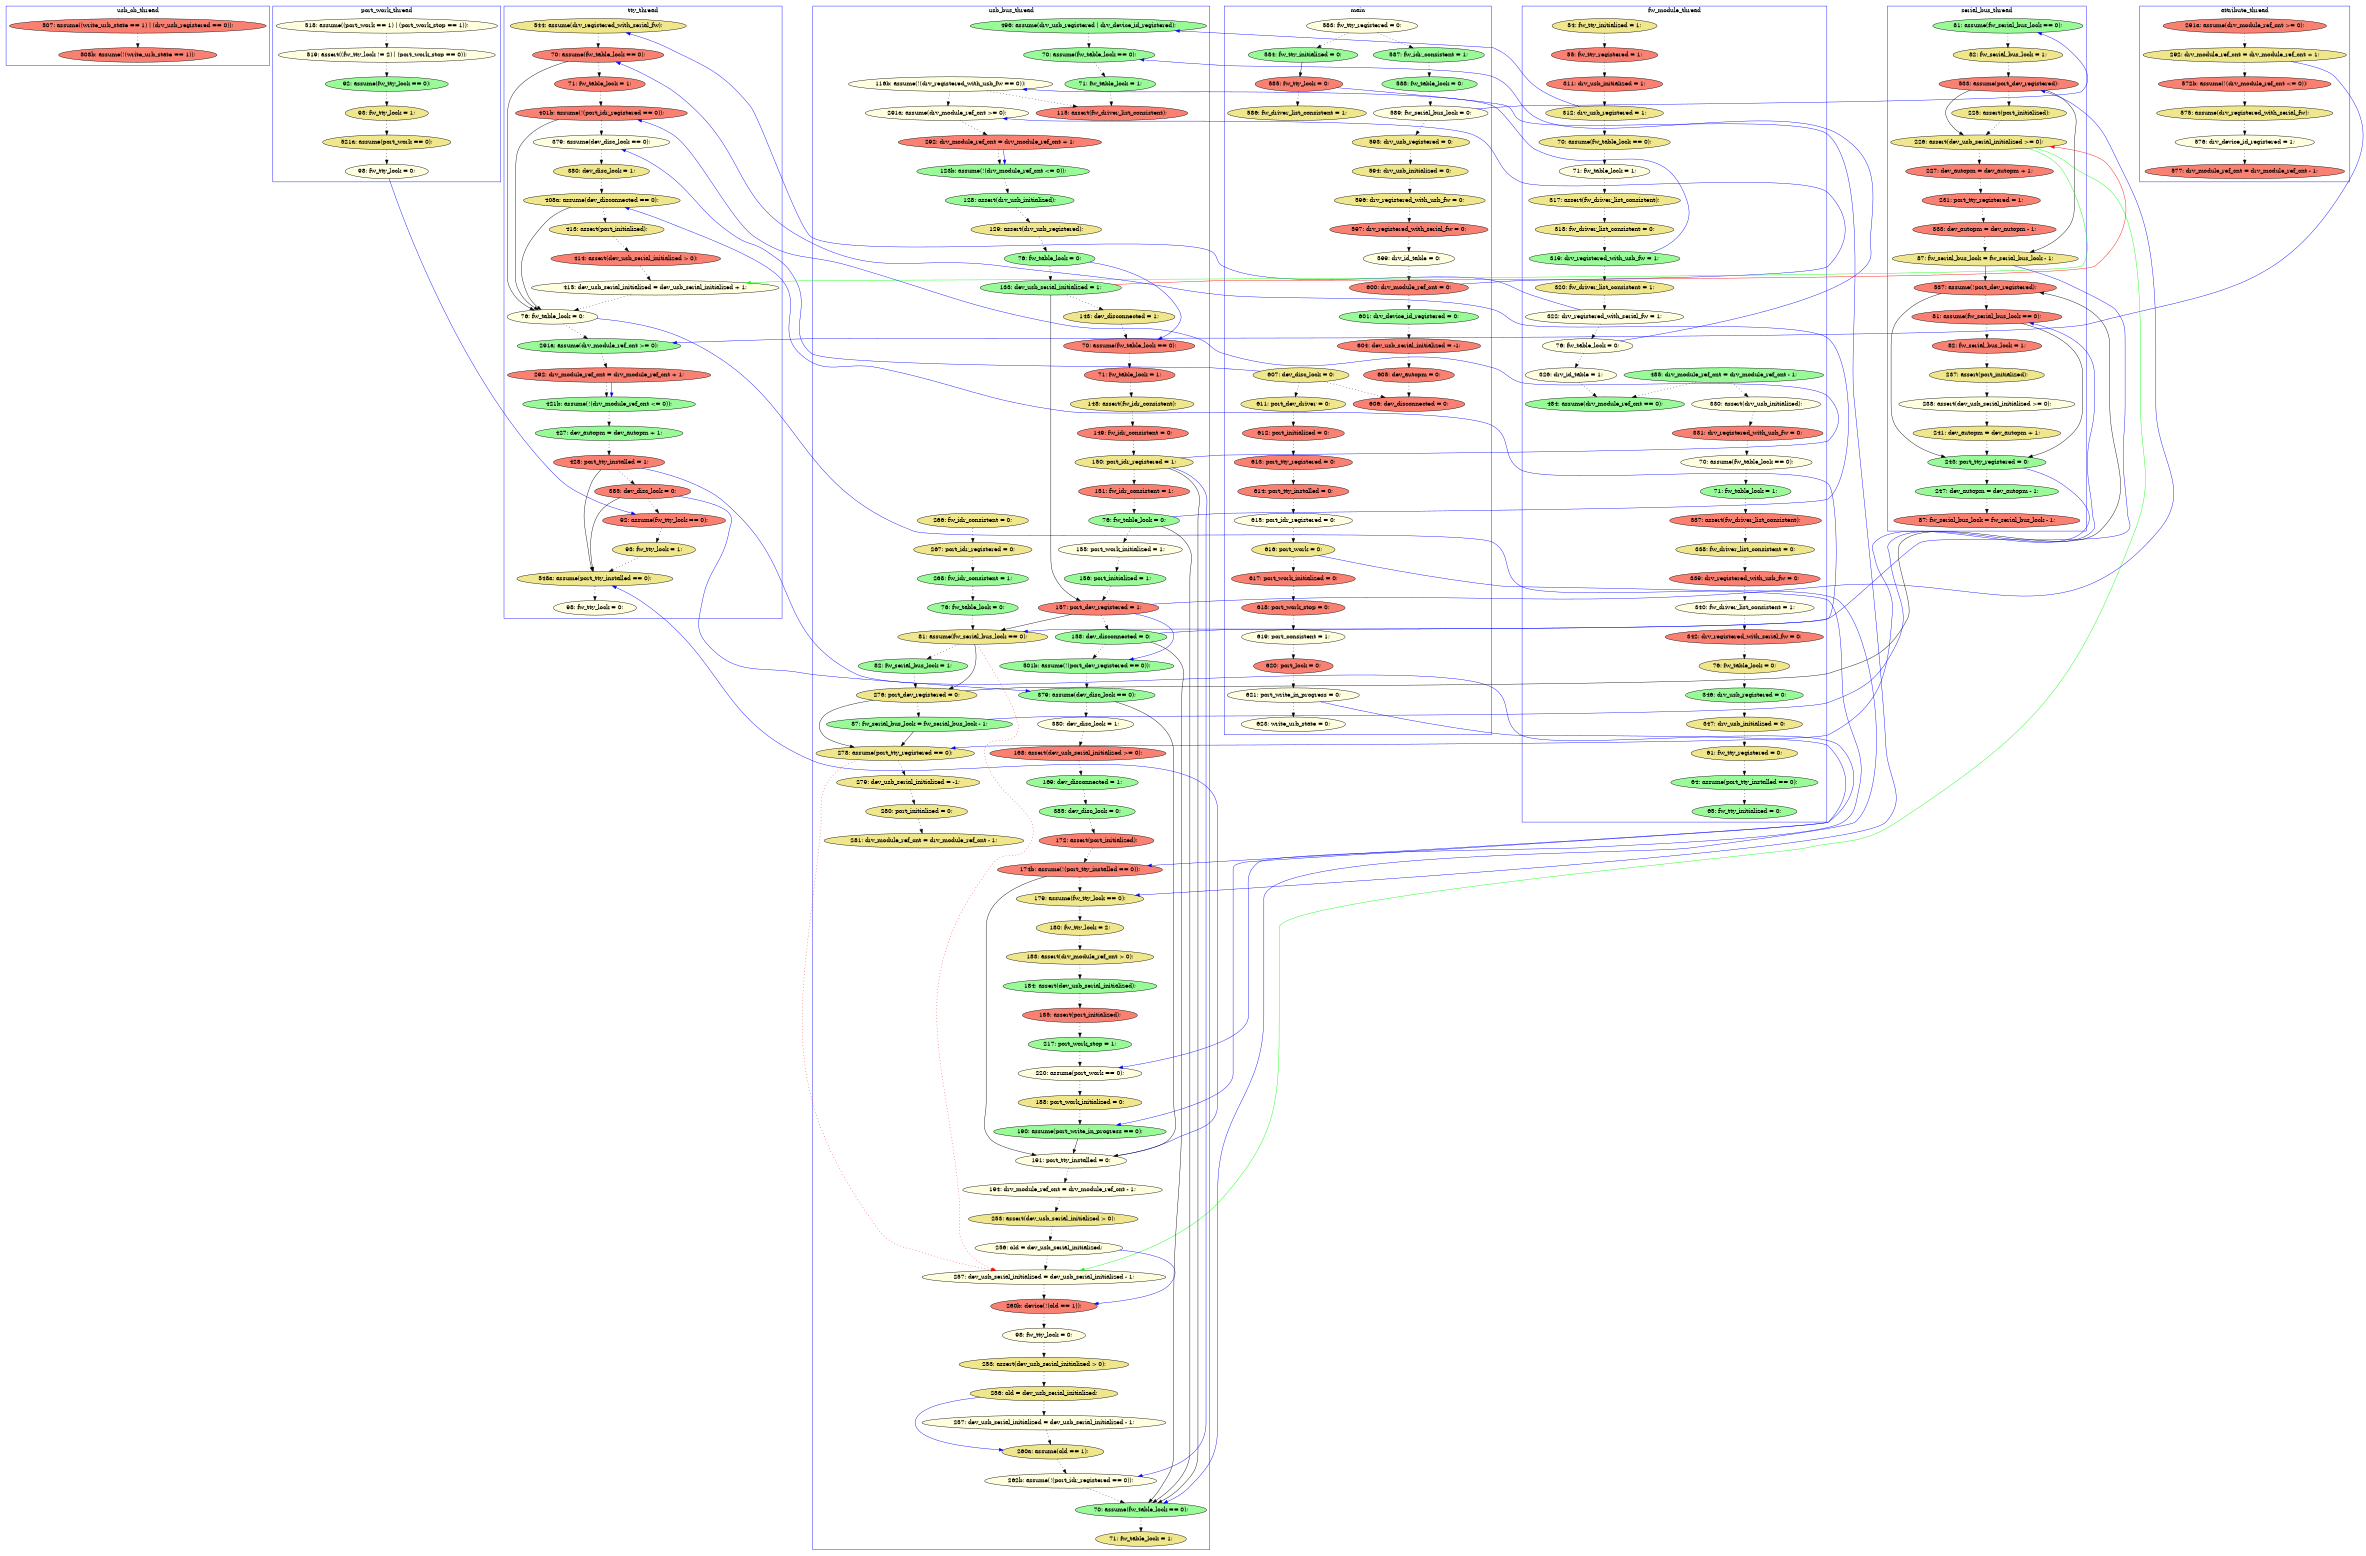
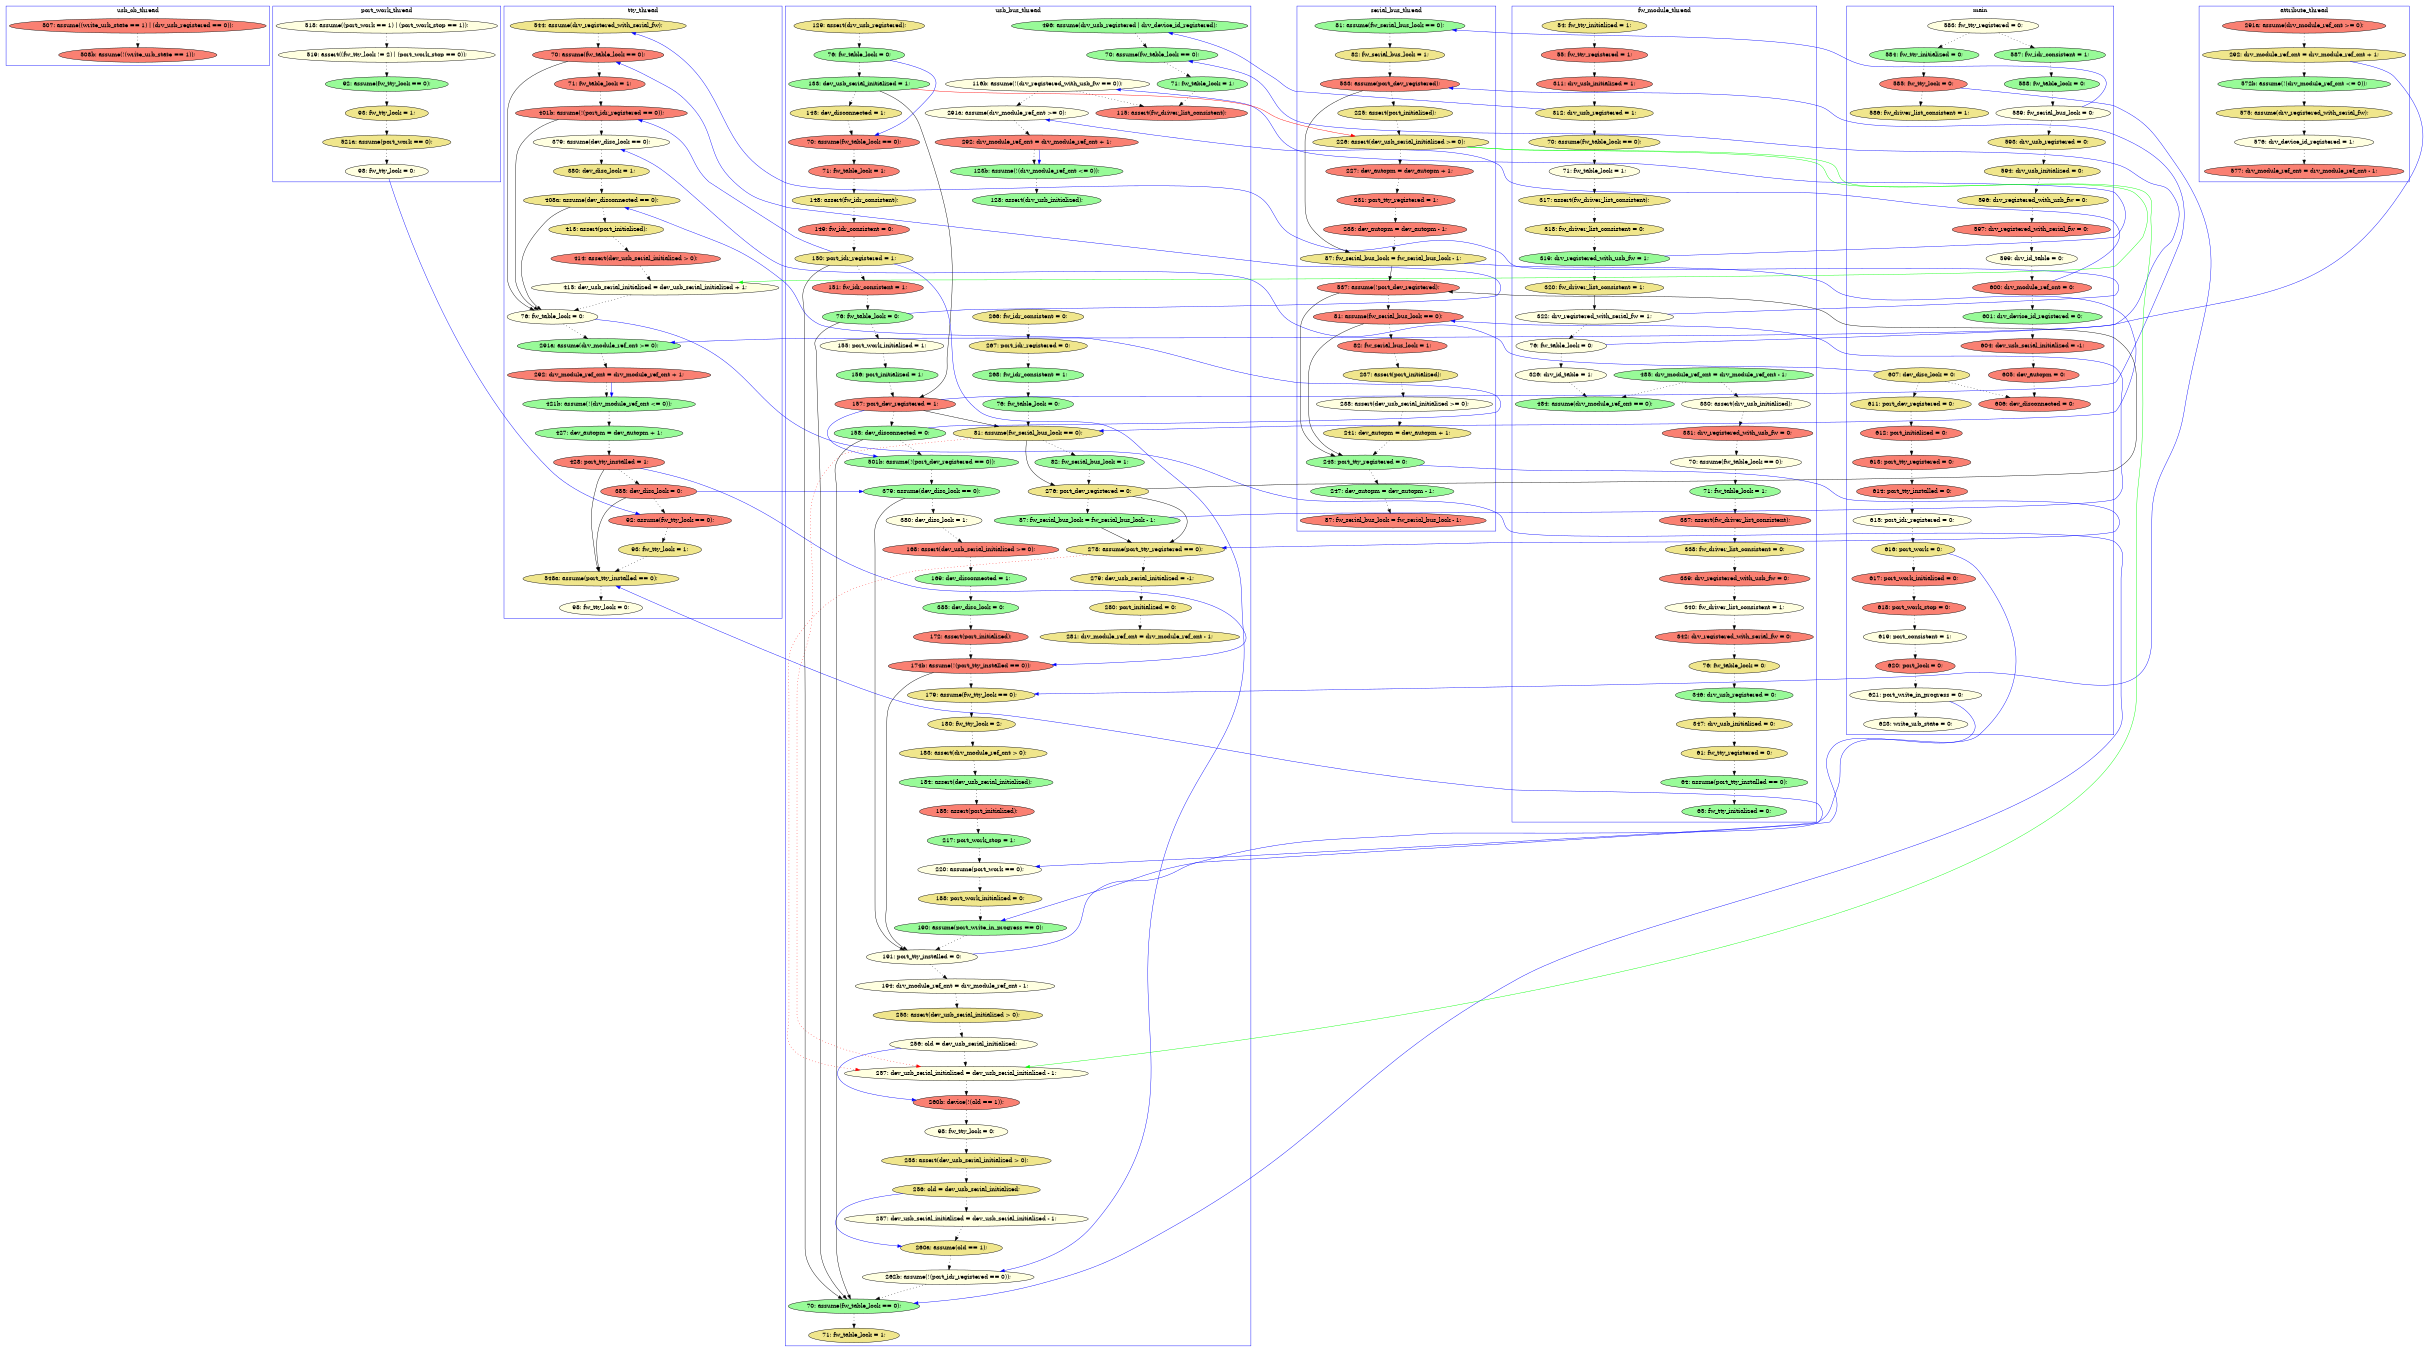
edge "584: fw_tty_initialized = 0;" -> "585: fw_tty_lock = 0;": style solid -> dotted
node "572b: assume(!(drv_module_ref_cnt <= 0));": fillcolor salmon -> palegreen
edge "533: assume(port_dev_registered);" -> "226: assert(dev_usb_serial_initialized >= 0);": removed
edge "128: assert(drv_usb_initialized);" -> "129: assert(drv_usb_registered);": removed
node "333: dev_autopm = dev_autopm - 1;": label "333: dev_autopm = dev_autopm - 1;" -> "233: dev_autopm = dev_autopm - 1;"
edge "320: fw_driver_list_consistent = 1;" -> "322: drv_registered_with_serial_fw = 1;": style dotted -> solid
node "611: port_dev_driver = 0;": label "611: port_dev_driver = 0;" -> "611: port_dev_registered = 0;"
edge "190: assume(port_write_in_progress == 0);" -> "191: port_tty_installed = 0;": style solid -> dotted
